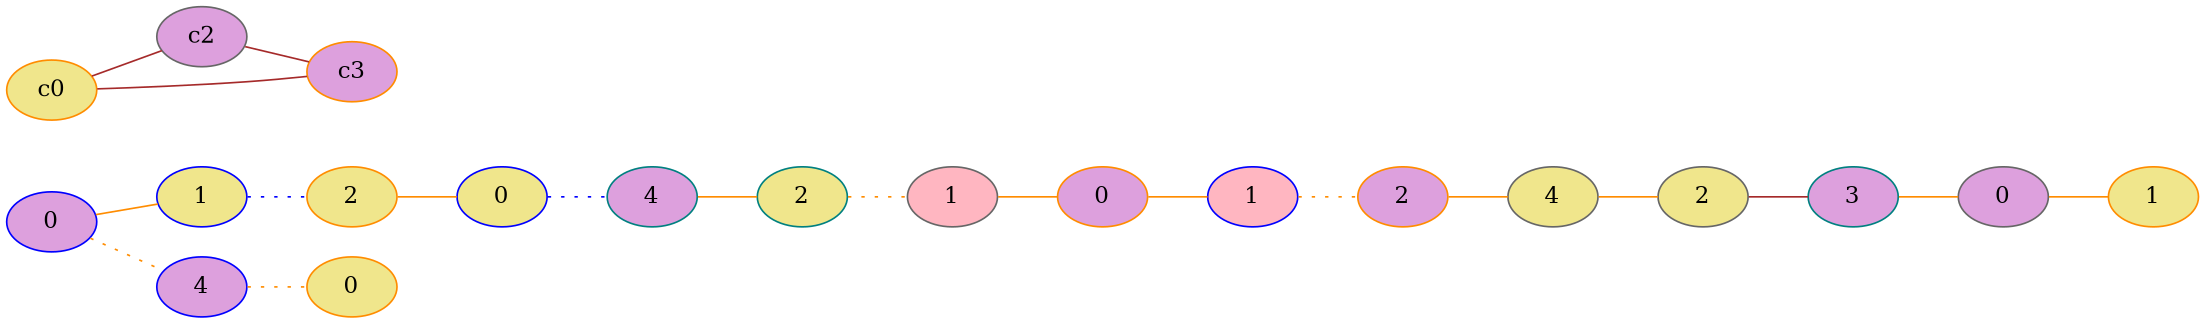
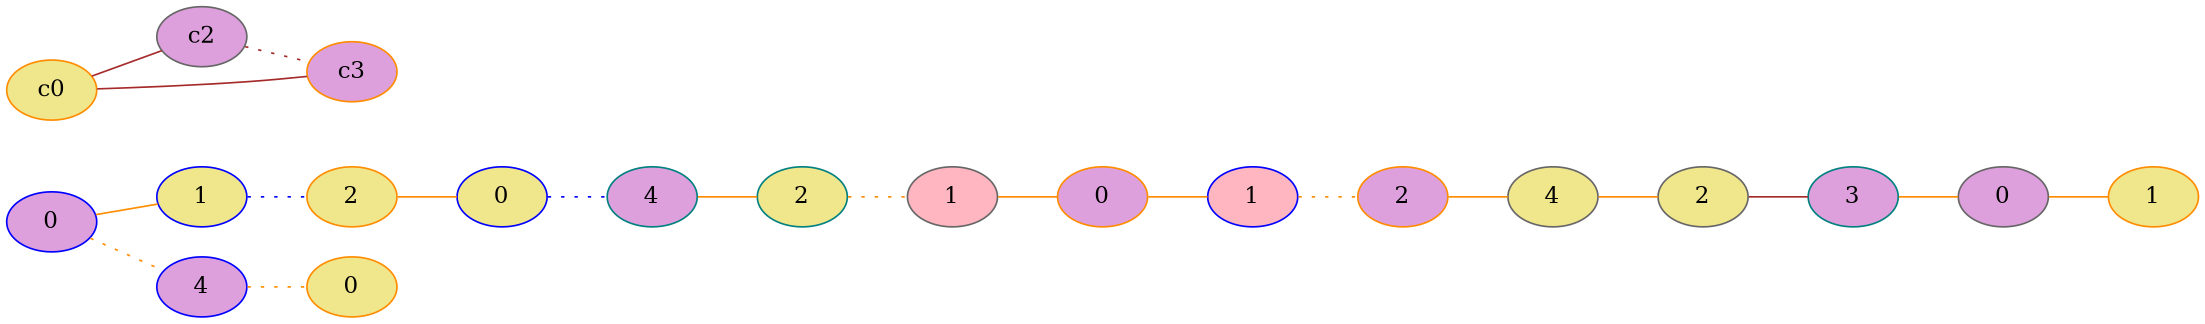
edge "c2" -- "c3": style solid -> dotted
